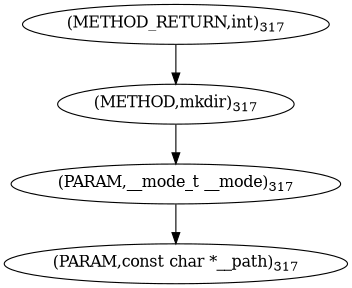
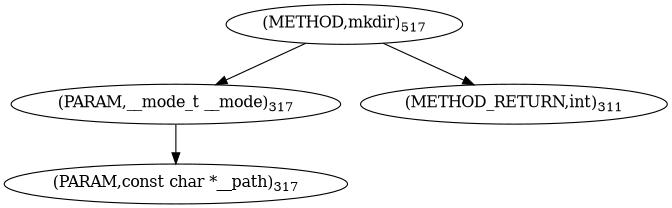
node "(METHOD_RETURN,int)": text "317" -> "311"
edge "(METHOD_RETURN,int)" -> "(METHOD,mkdir)": reversed
node "(METHOD,mkdir)": text "317" -> "517"
